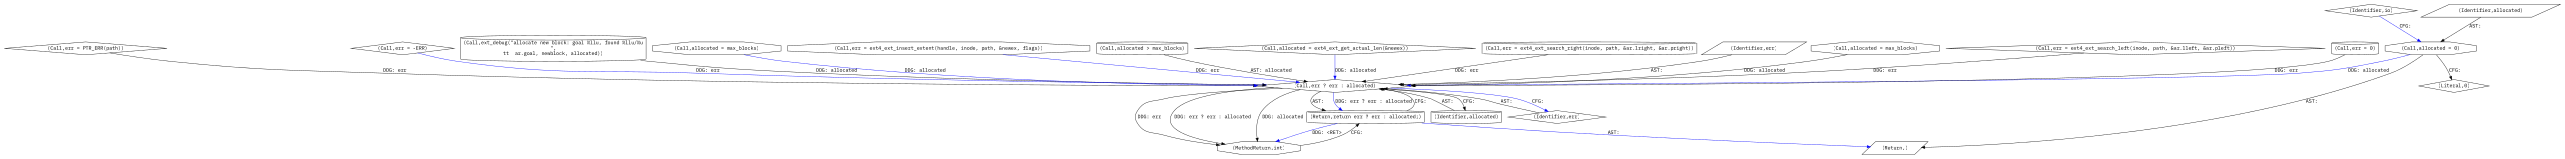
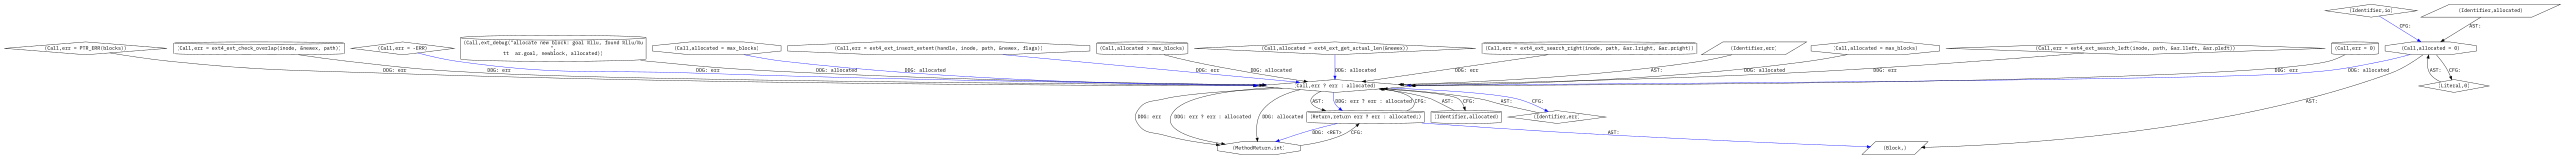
node "(Call,err = PTR_ERR(path))": label "(Call,err = PTR_ERR(path))" -> "(Call,err = PTR_ERR(blocks))"
node "(Call,err = ext4_ext_check_overlap(inode, &newex, path))": added
edge "(Call,allocated > max_blocks)" -> "(Call,err ? err : allocated)": label "AST: allocated" -> "DDG: allocated"
edge "(Literal,0)" -> "(Call,allocated = 0)": added, label "AST:"
node "(Return,)": label "(Return,)" -> "(Block,)"
